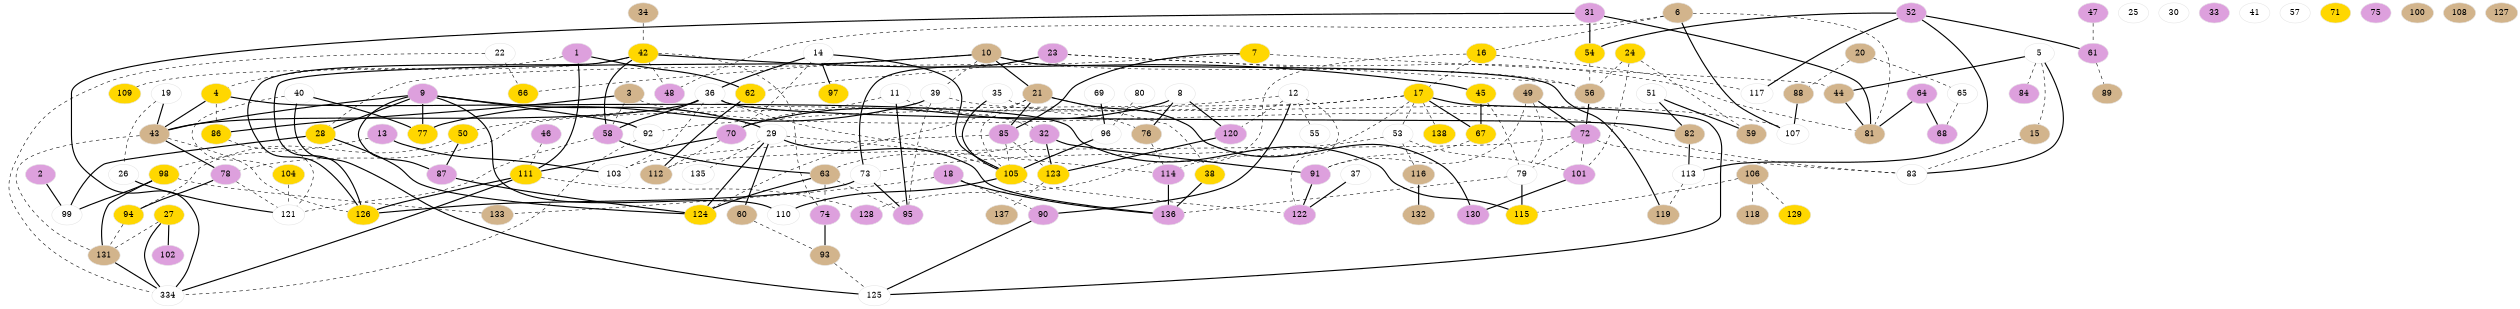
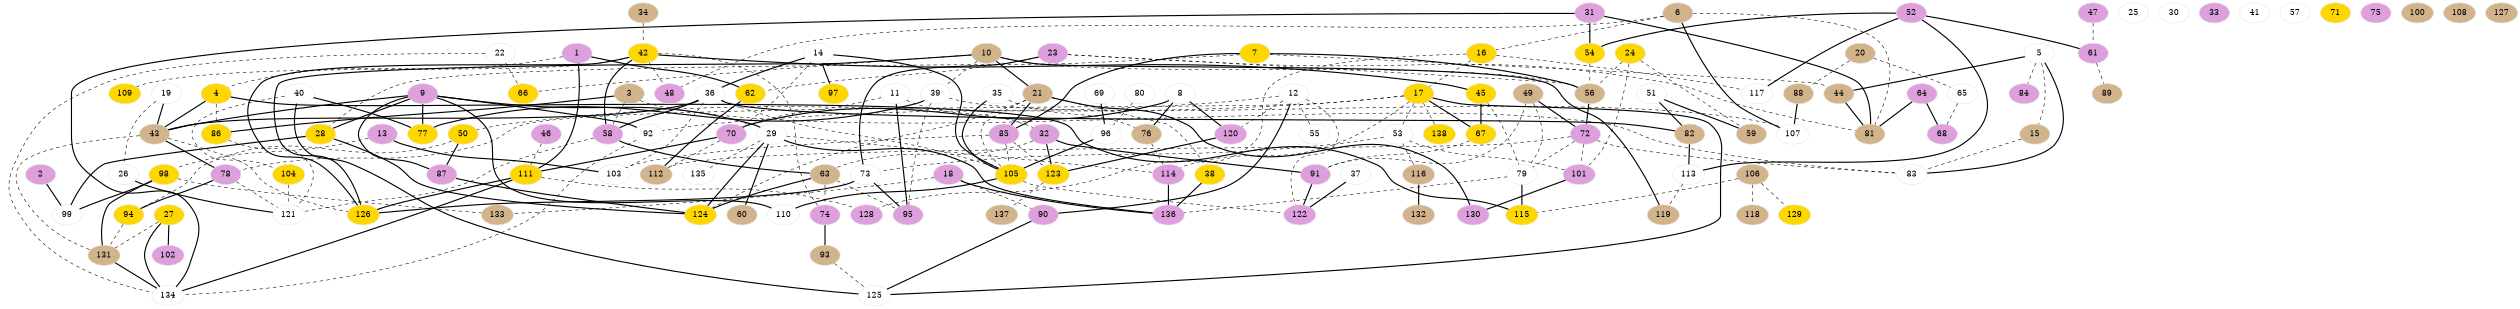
edge "7" -- "56": added
edge "60" -- "93": removed
node "334": label "334" -> "134"
